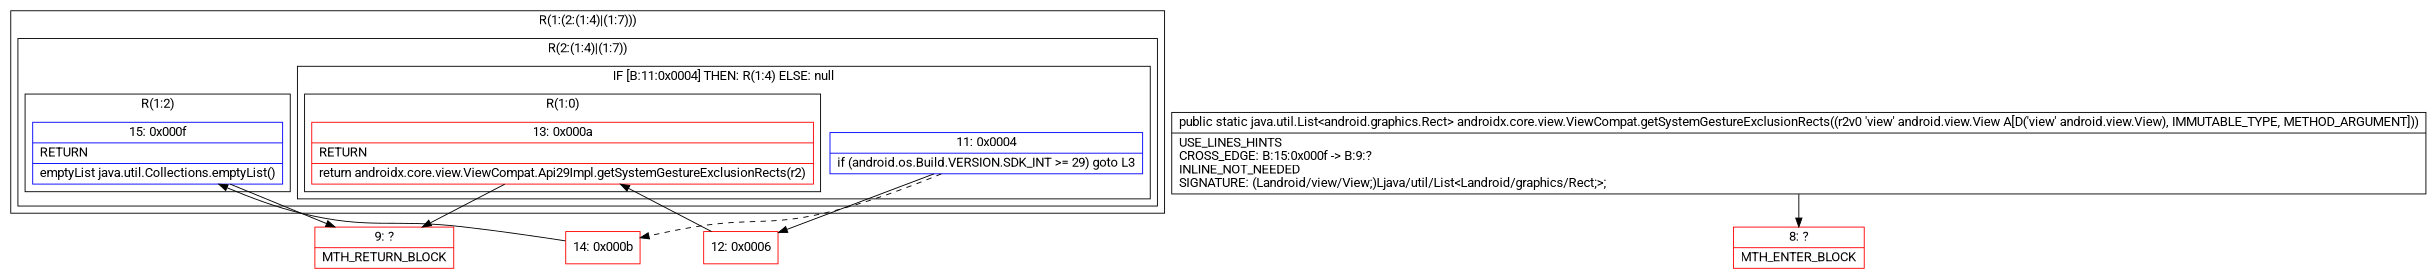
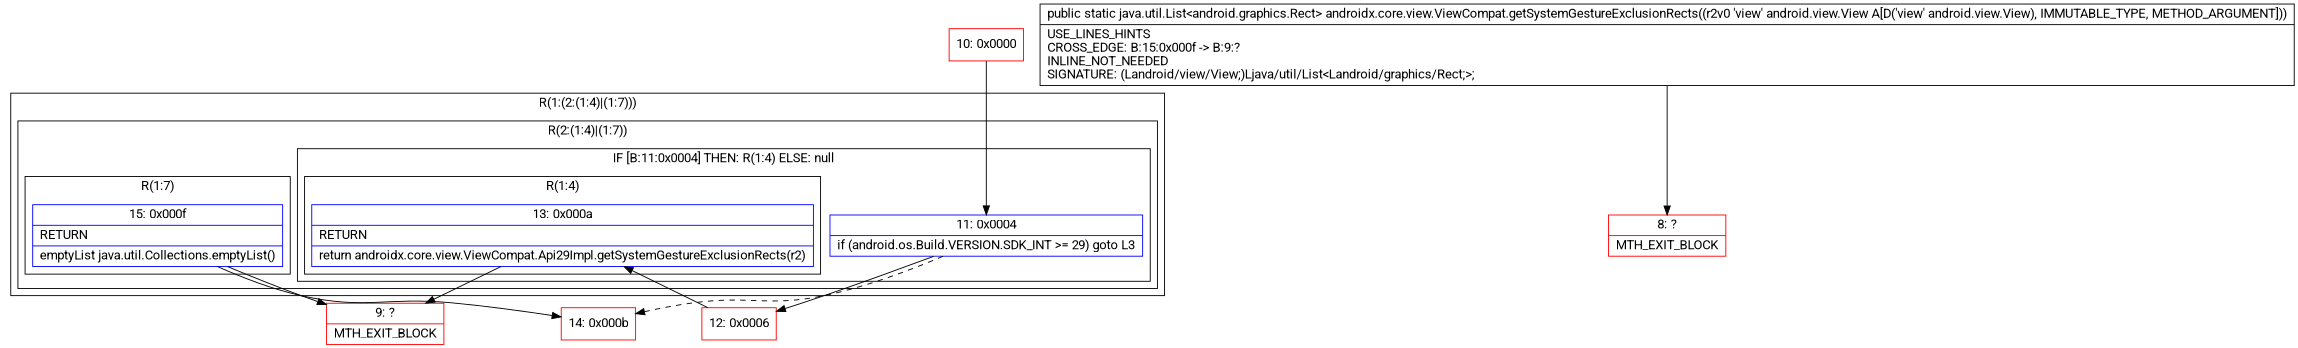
node "10: 0x0000": added
cluster "R(1:2)": label "R(1:2)" -> "R(1:7)"
cluster "R(1:0)": label "R(1:0)" -> "R(1:4)"
node "13: 0x000a": color red -> blue
edge "14: 0x000b" -> "15: 0x000f": reversed
node "9: ?": text "MTH_RETURN_BLOCK" -> "MTH_EXIT_BLOCK"
node "8: ?": text "MTH_ENTER_BLOCK" -> "MTH_EXIT_BLOCK"
